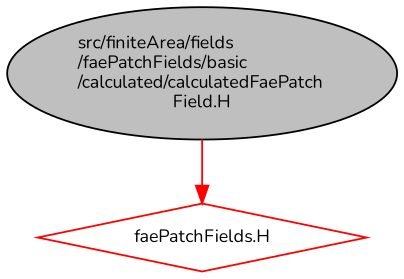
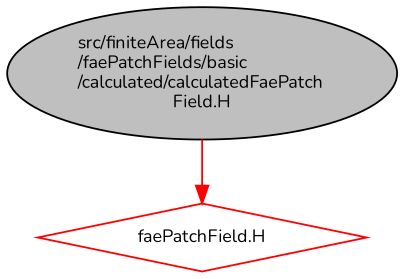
node "faePatchFields.H": label "faePatchFields.H" -> "faePatchField.H"
